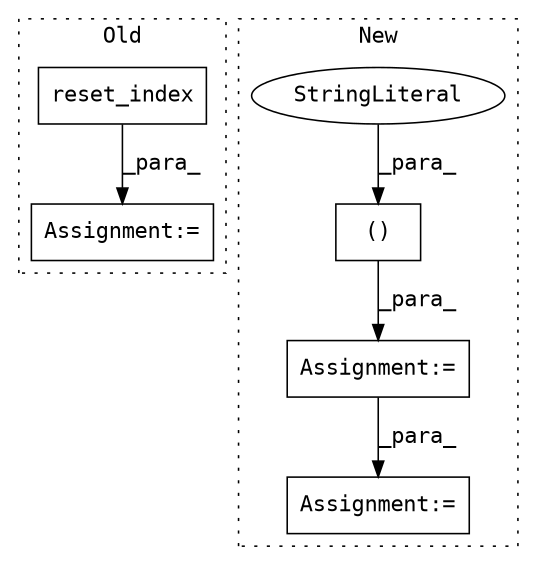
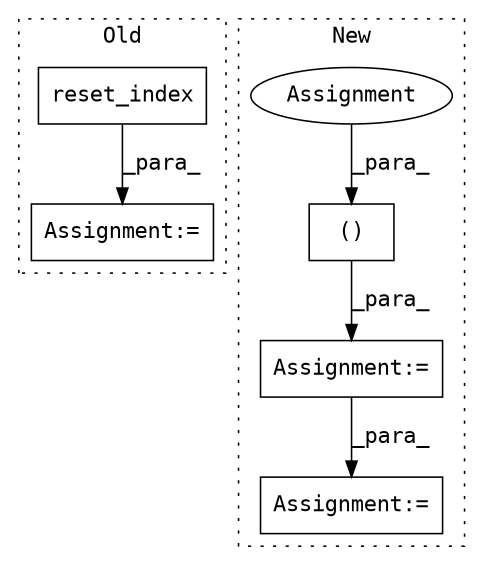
node "StringLiteral": label "StringLiteral" -> "Assignment"
